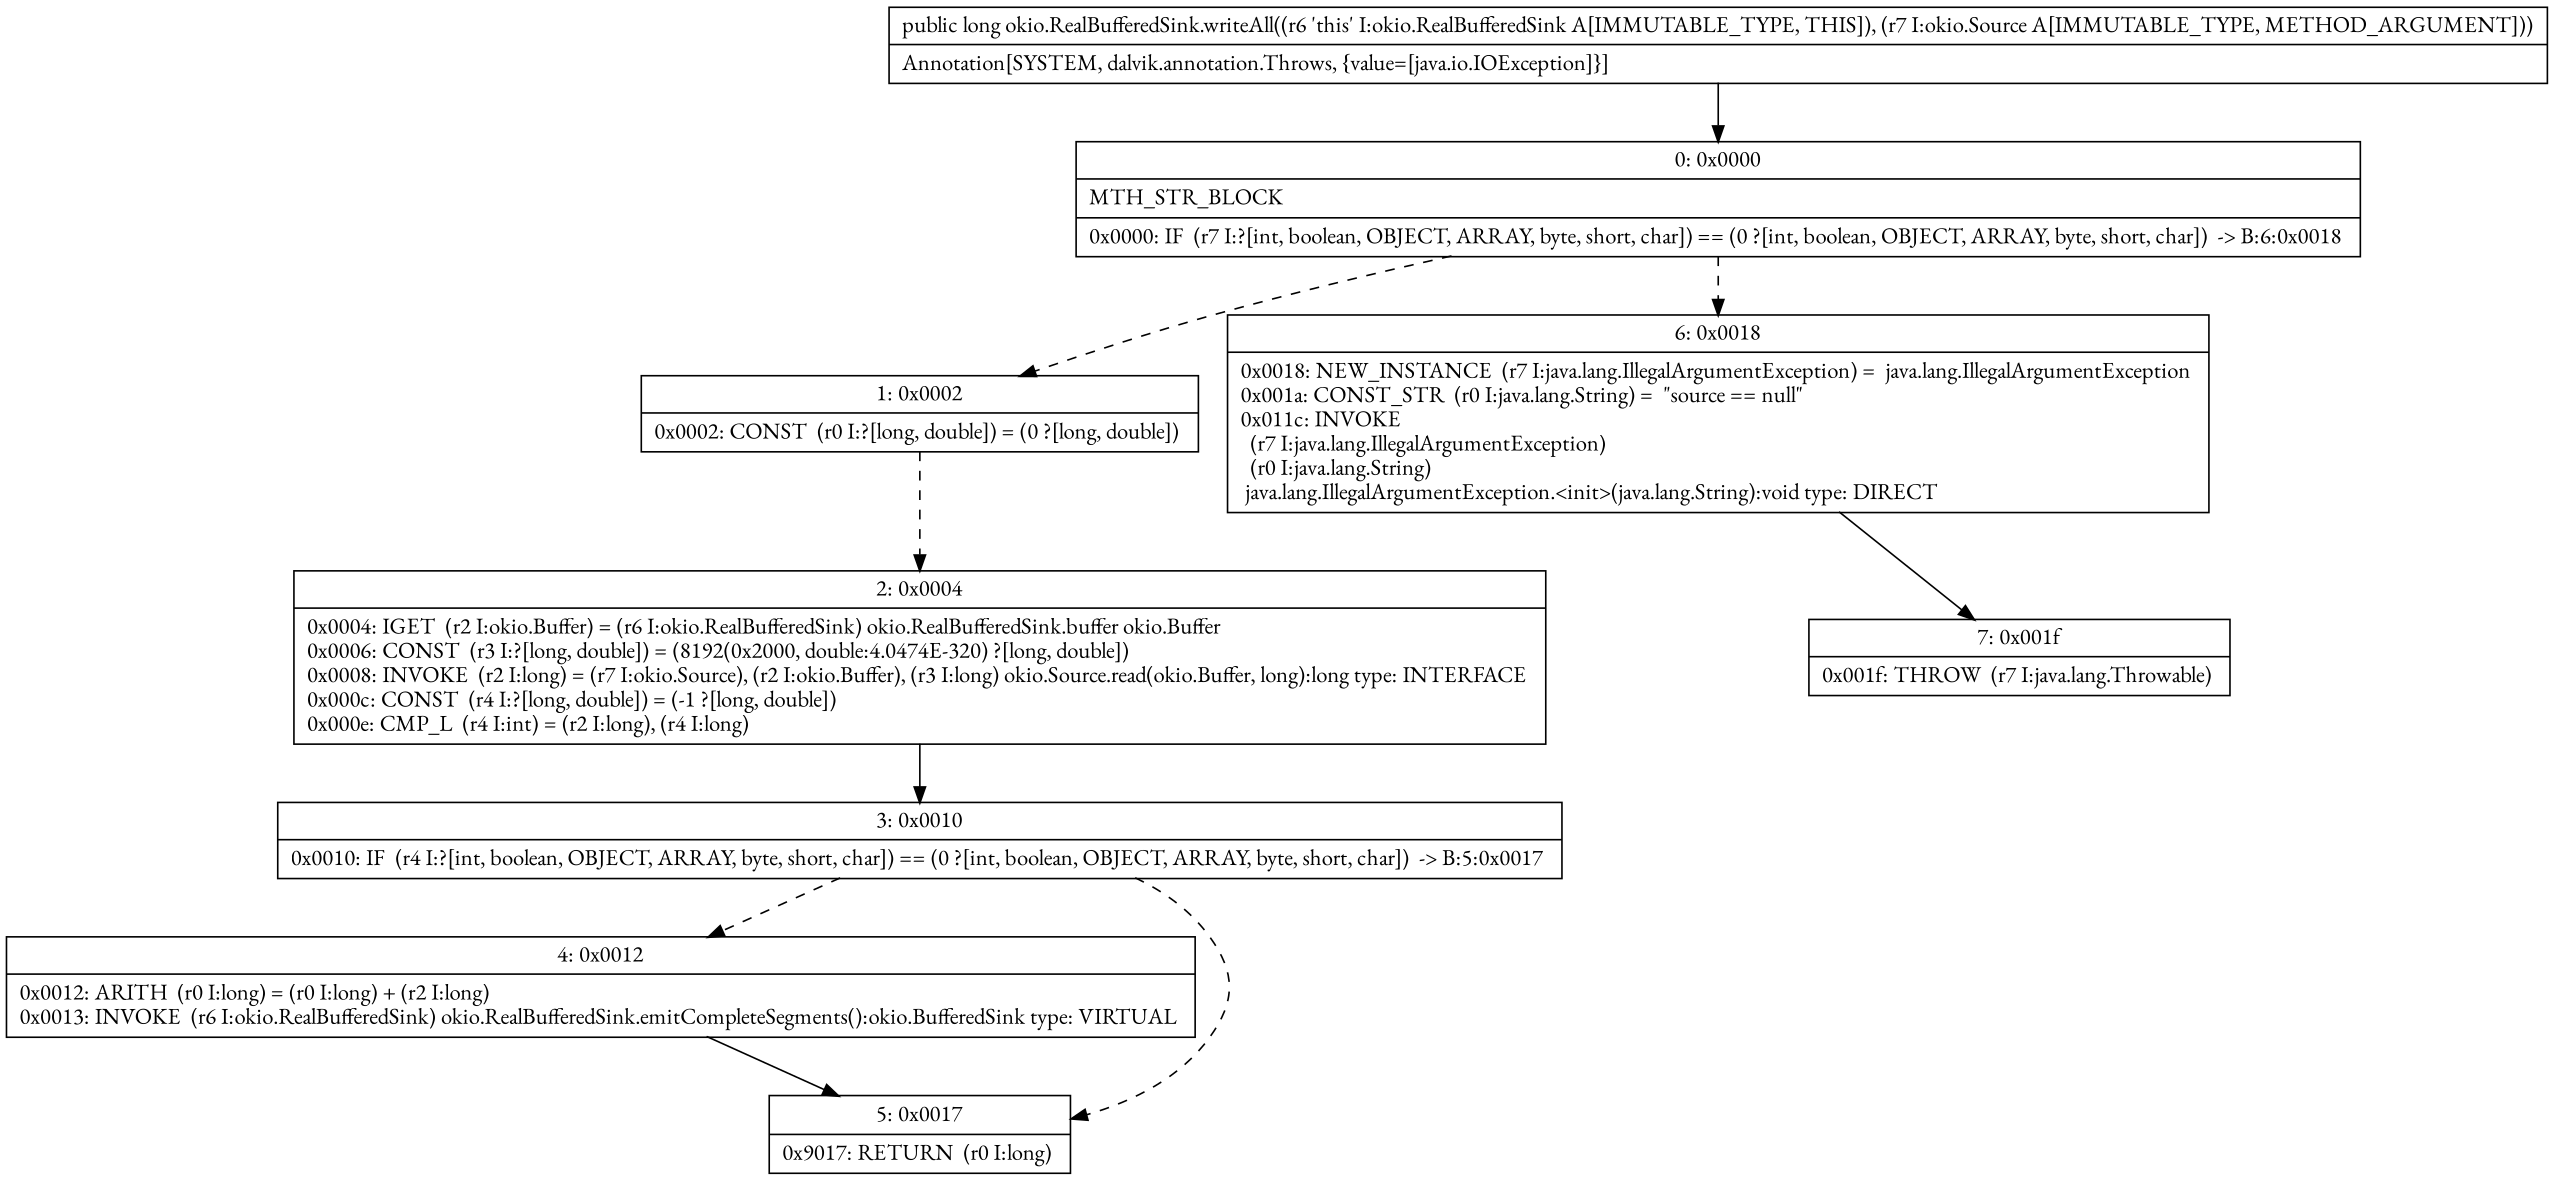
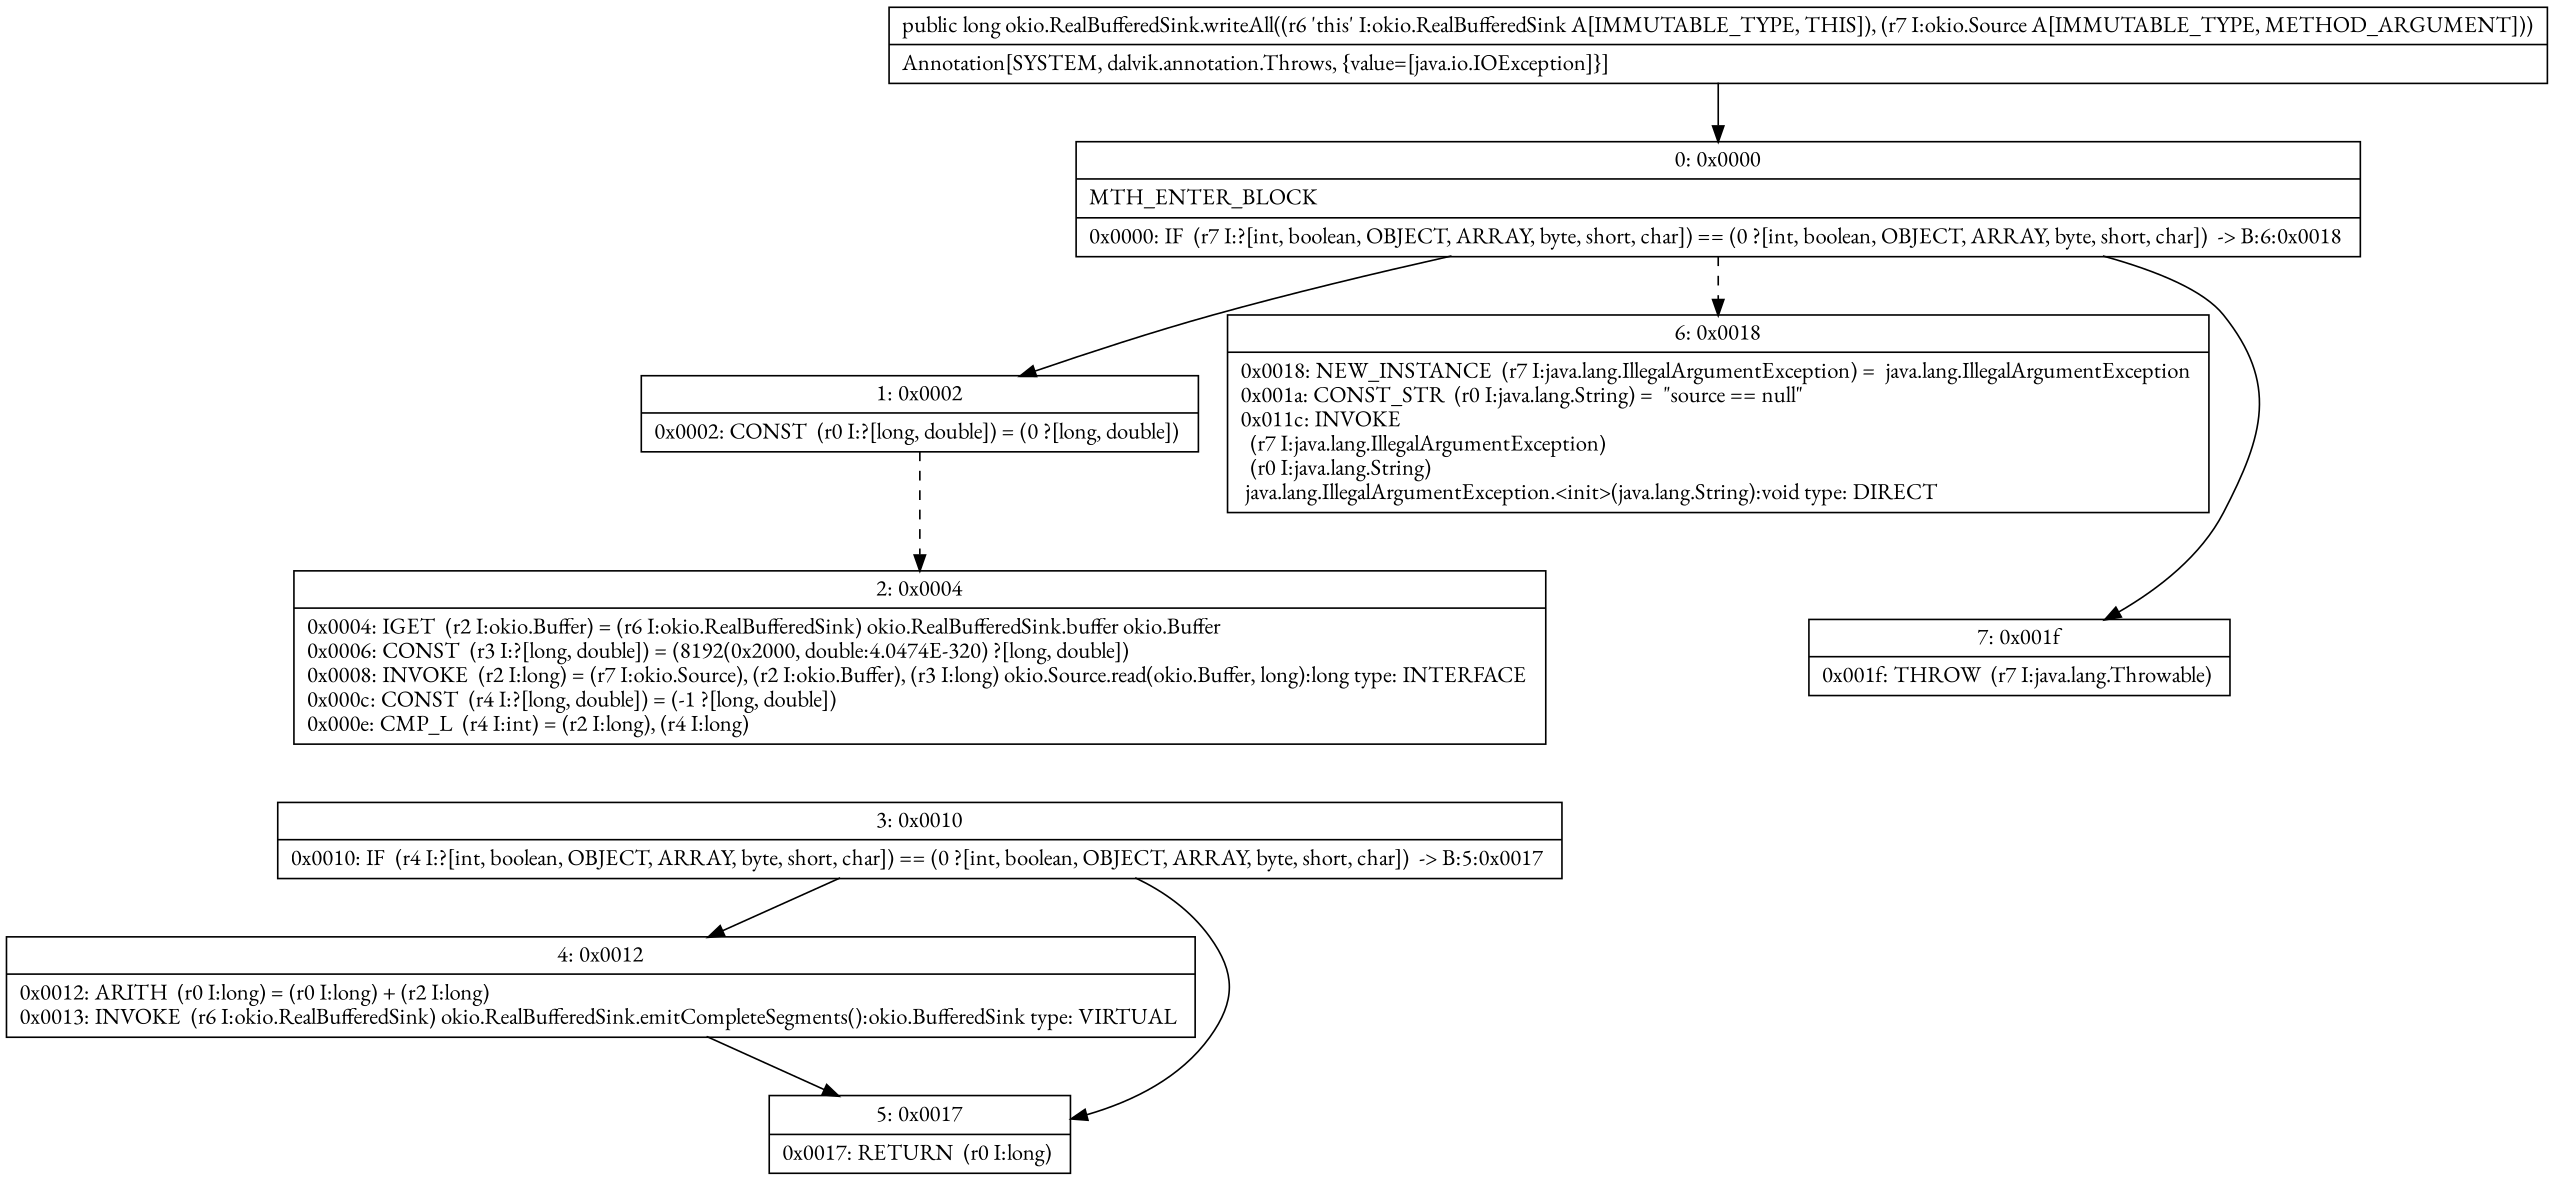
node "0: 0x0000": text "MTH_STR_BLOCK" -> "MTH_ENTER_BLOCK"
edge "0: 0x0000" -> "1: 0x0002": style dashed -> solid
edge "6: 0x0018" -> "7: 0x001f": now "0: 0x0000" -> "7: 0x001f"
edge "2: 0x0004" -> "3: 0x0010": removed
edge "3: 0x0010" -> "4: 0x0012": style dashed -> solid
edge "3: 0x0010" -> "5: 0x0017": style dashed -> solid
node "5: 0x0017": text "0x9017: RETURN  (r0 I:long)" -> "0x0017: RETURN  (r0 I:long)"
